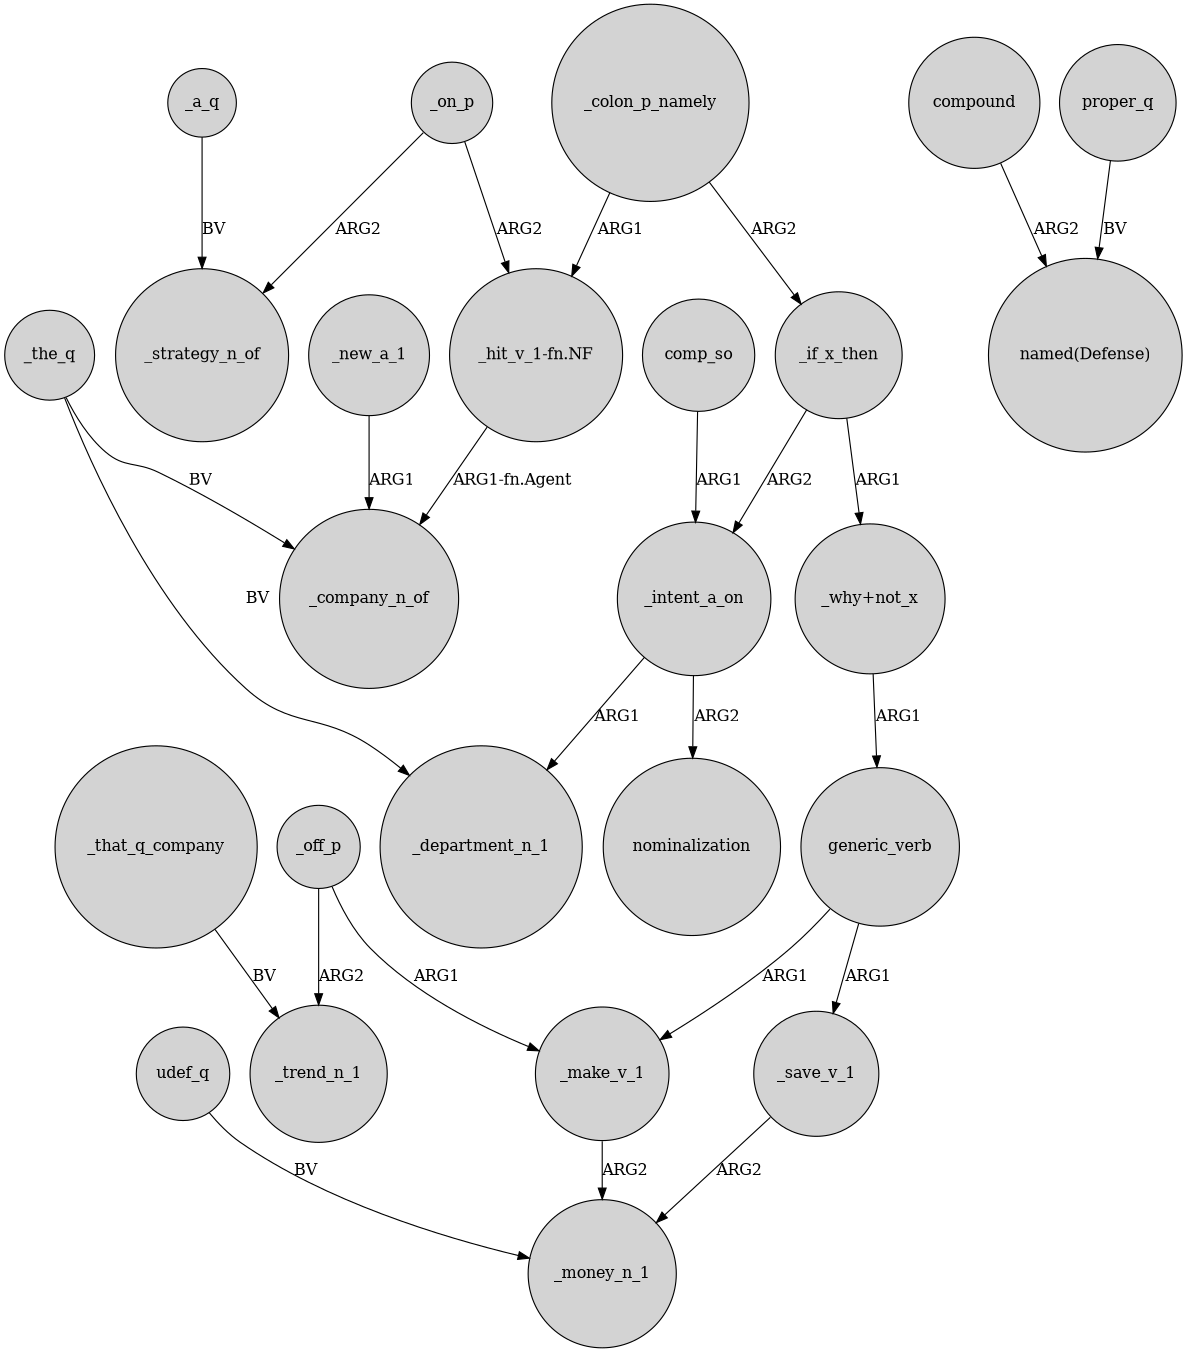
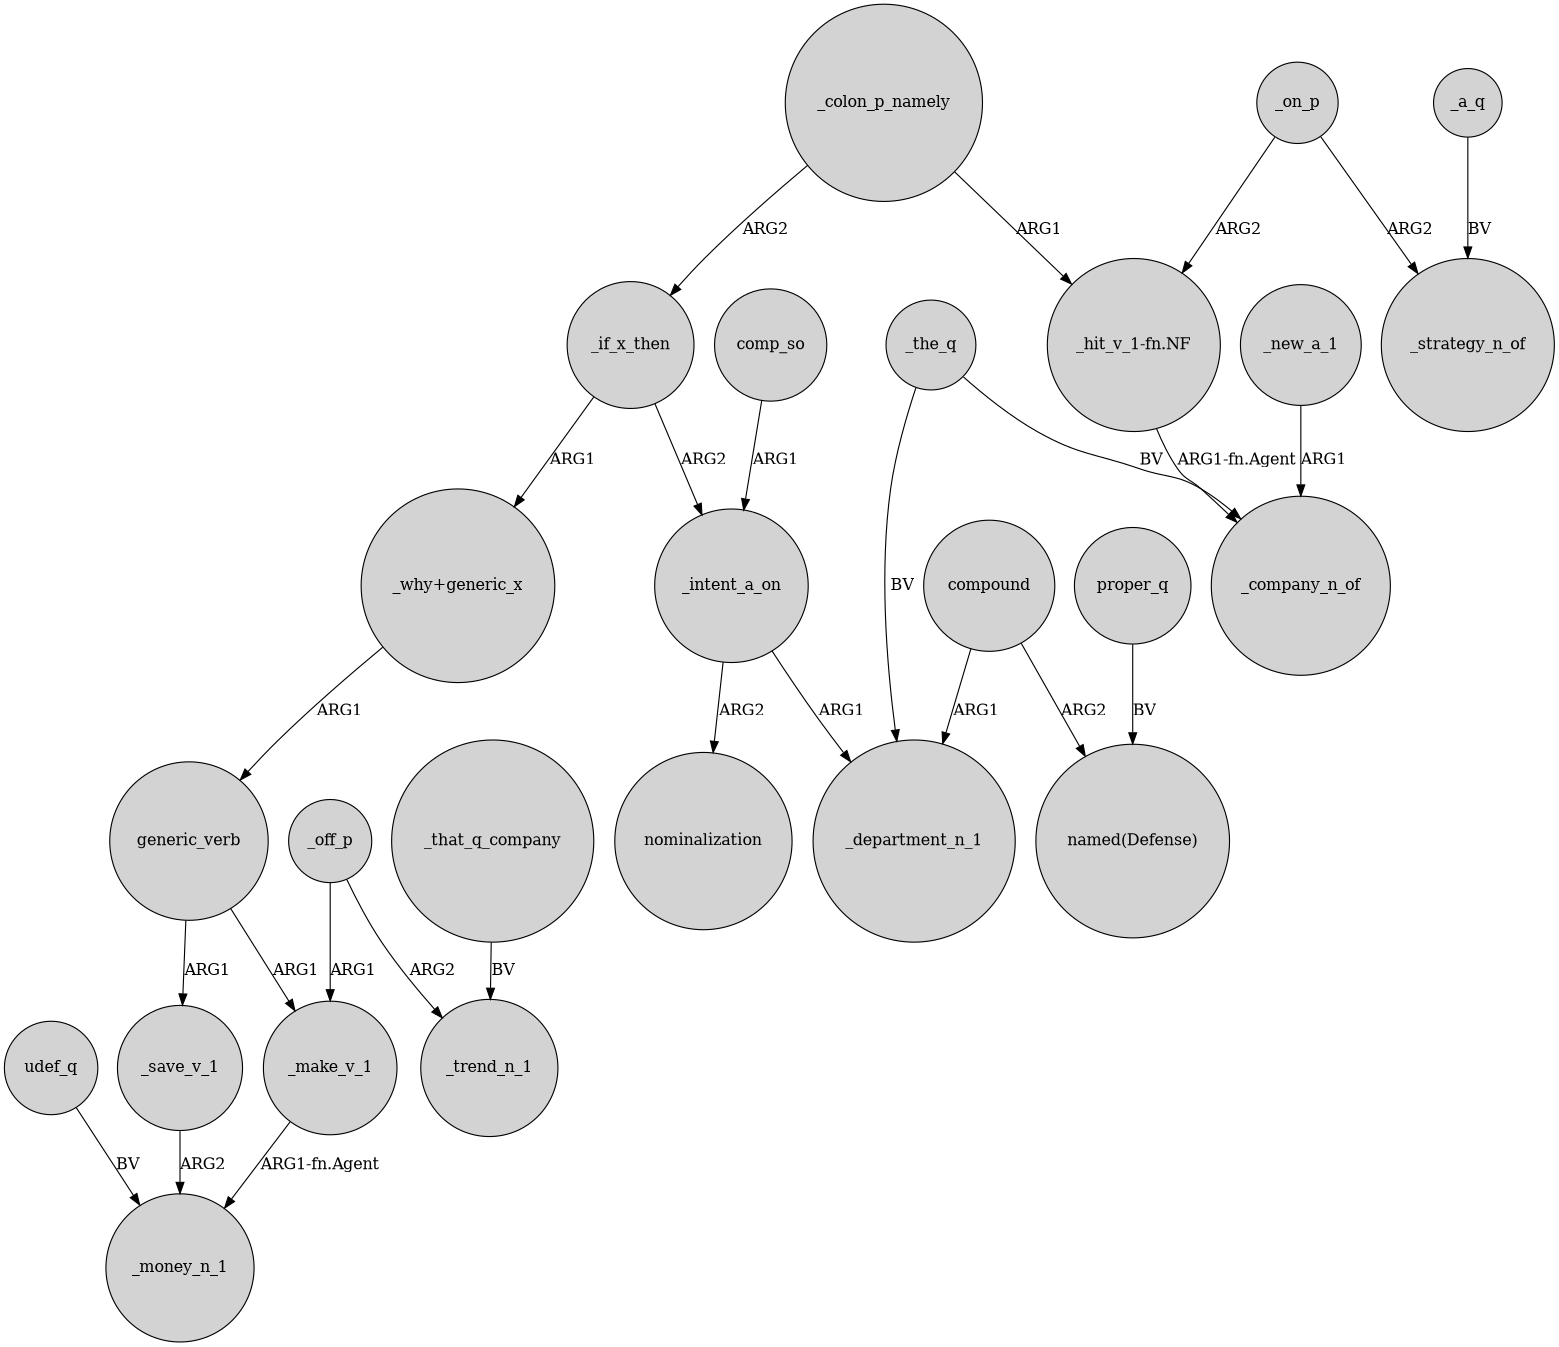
node "_why+not_x": label "_why+not_x" -> "_why+generic_x"
edge "compound" -> "_department_n_1": added, label "ARG1"
edge "_make_v_1" -> "_money_n_1": label "ARG2" -> "ARG1-fn.Agent"
